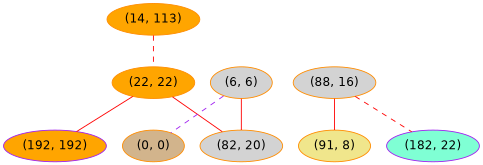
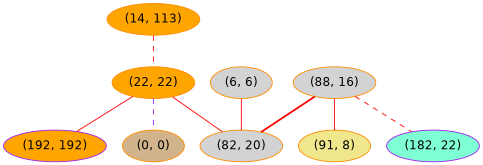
edge "(6, 6)" -- "(0, 0)": now "(22, 22)" -- "(0, 0)"
edge "(88, 16)" -- "(82, 20)": added
